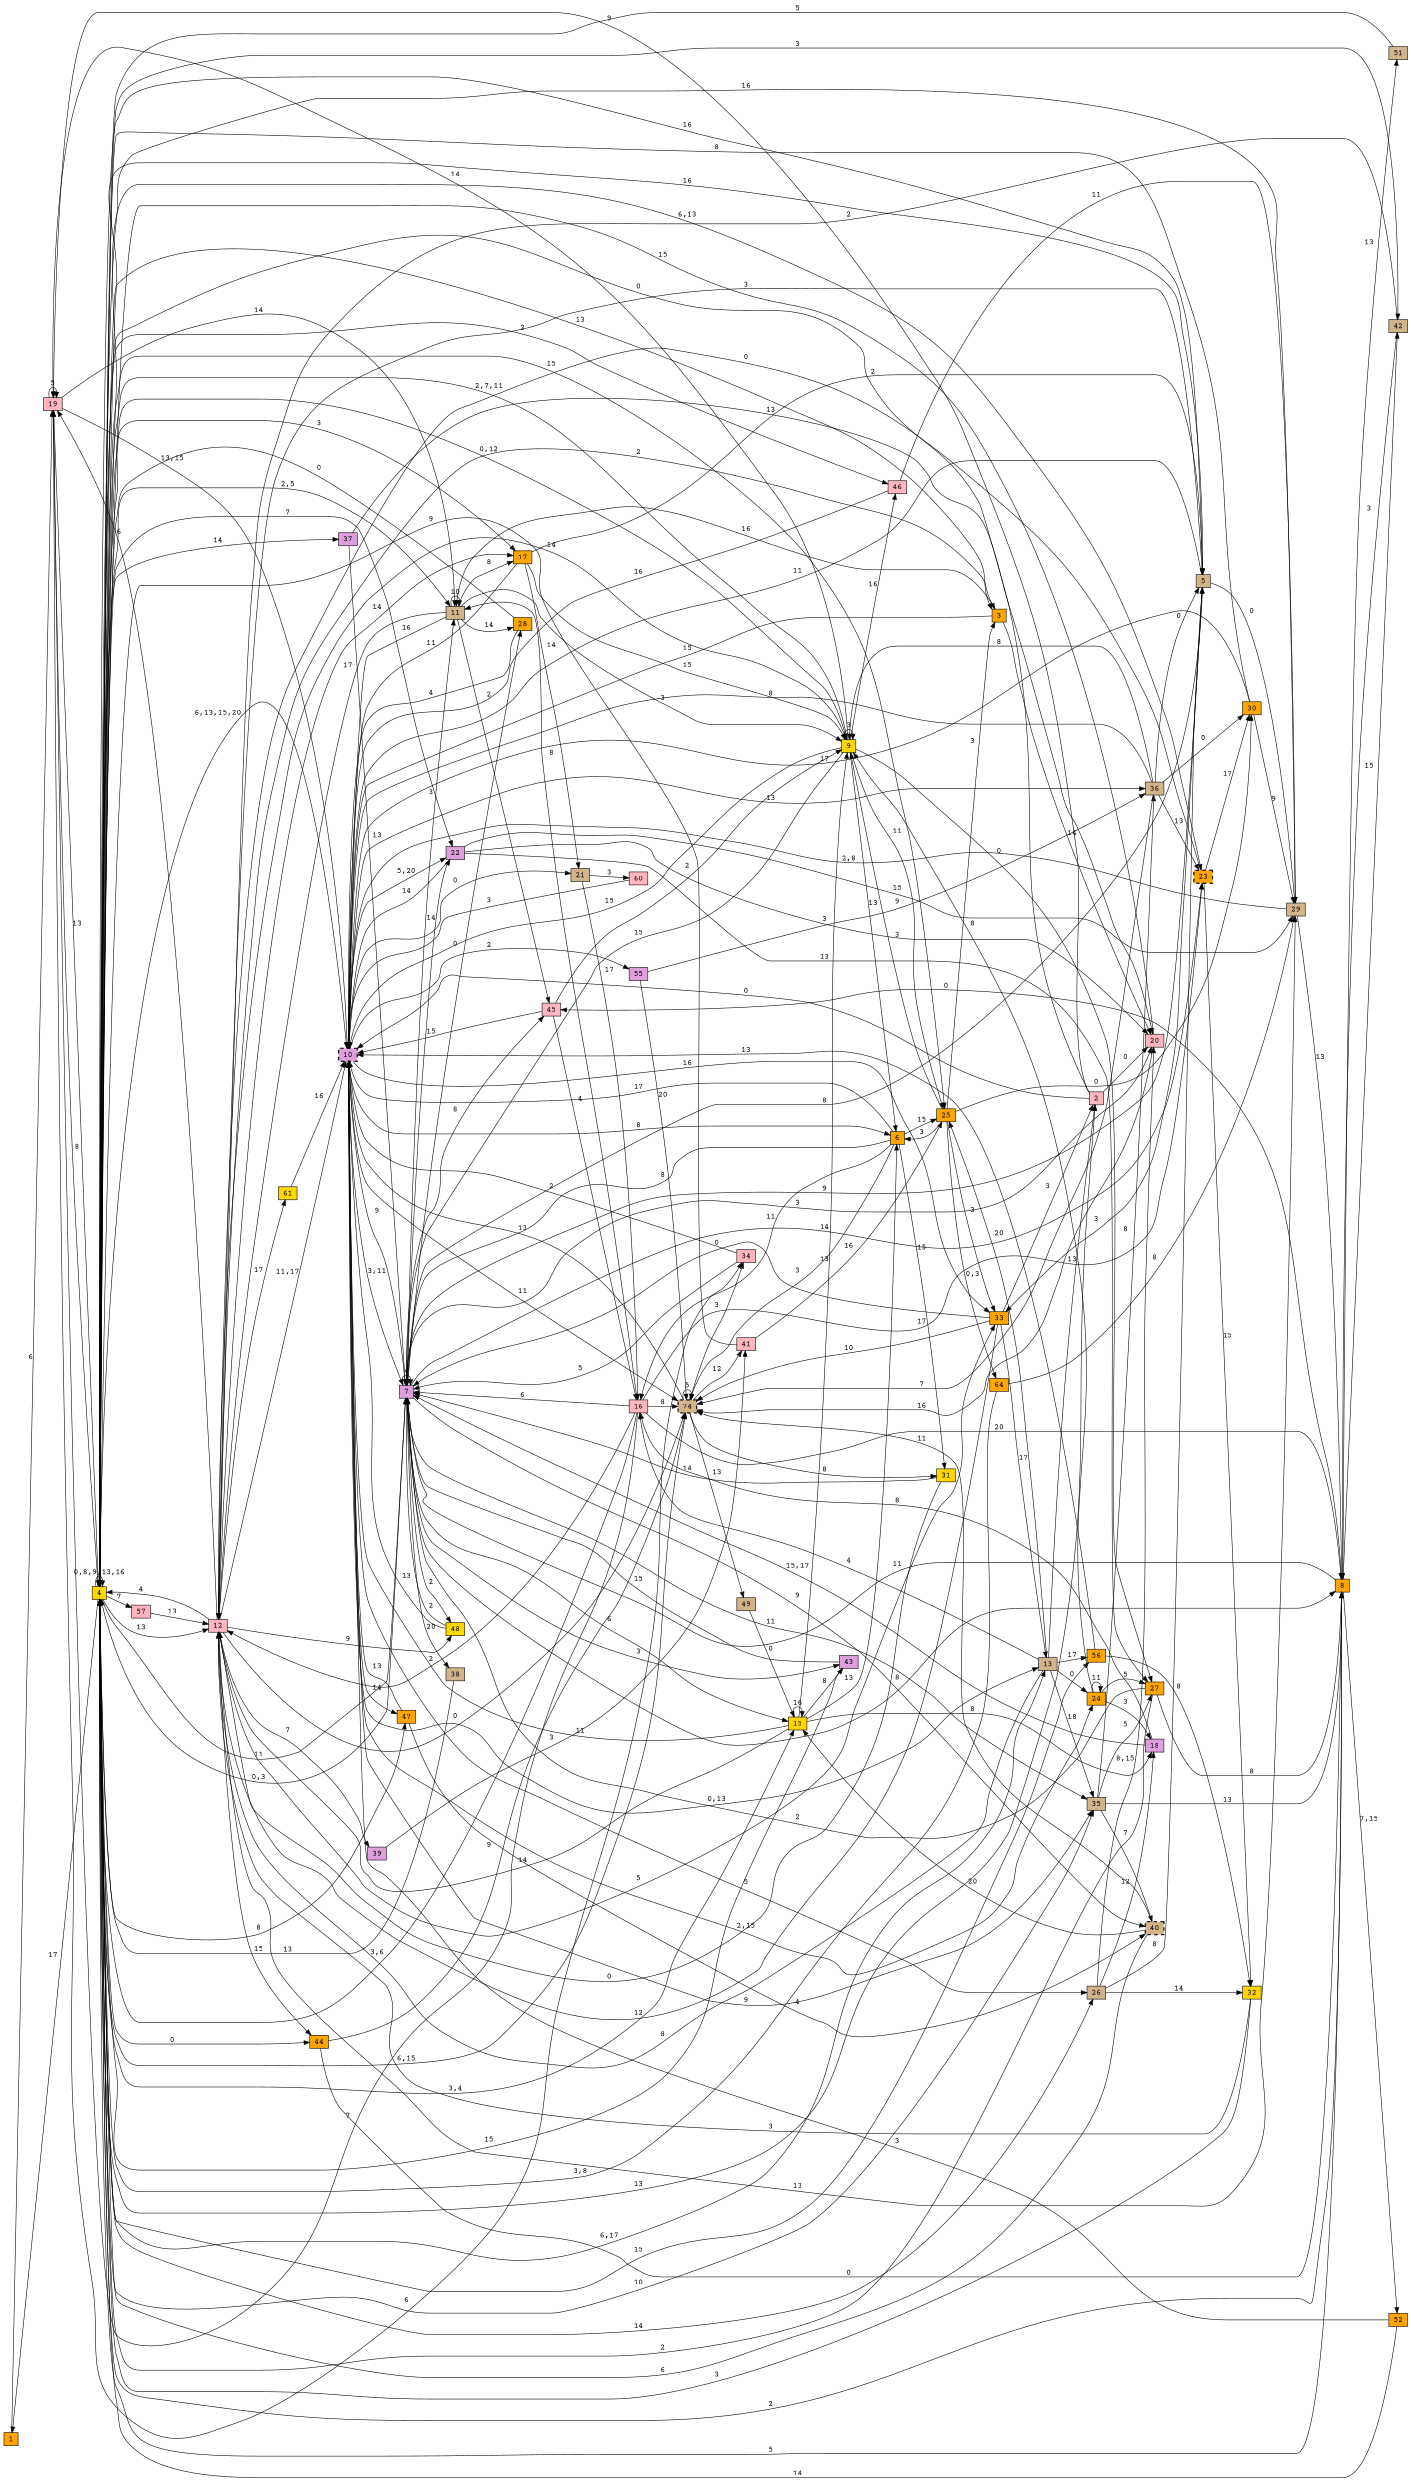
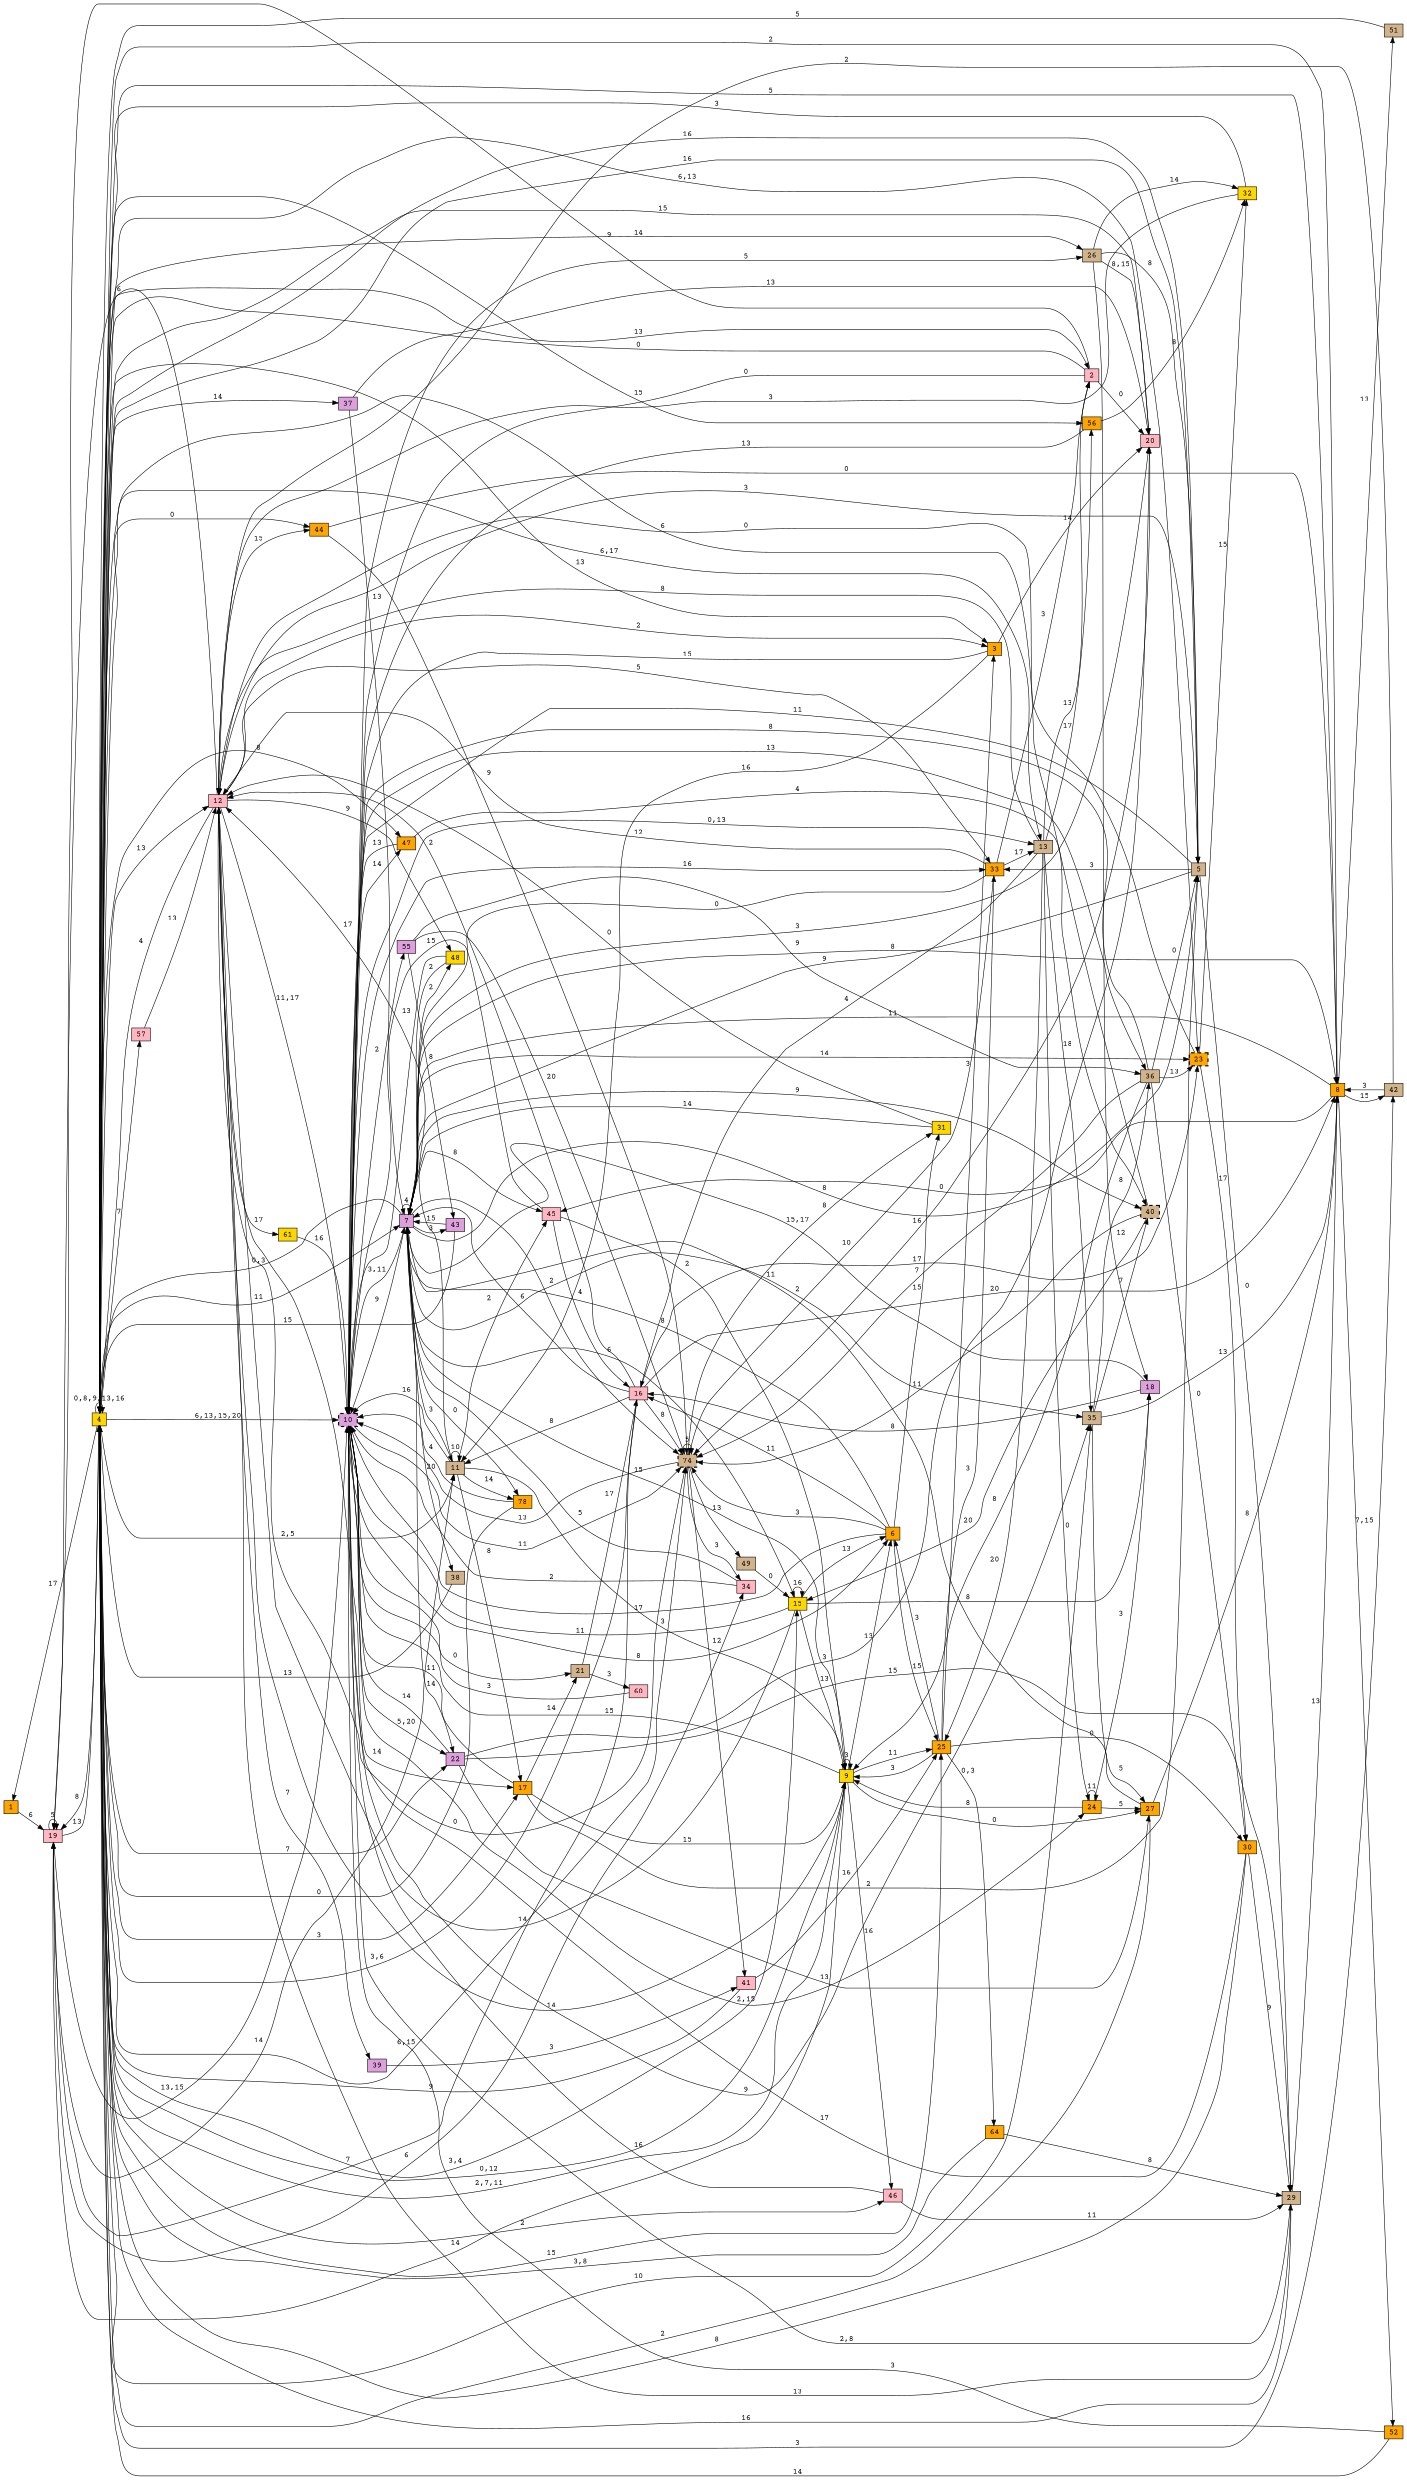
node "28": label "28" -> "78"
edge "7" -> "74": added, label "2"
edge "15" -> "43": now "55" -> "43"
